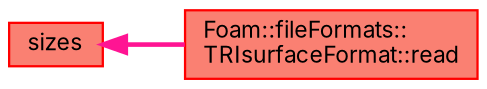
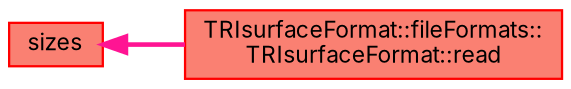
node "Foam::fileFormats:: TRIsurfaceFormat::read": label "Foam::fileFormats:: TRIsurfaceFormat::read" -> "TRIsurfaceFormat::fileFormats:: TRIsurfaceFormat::read"
